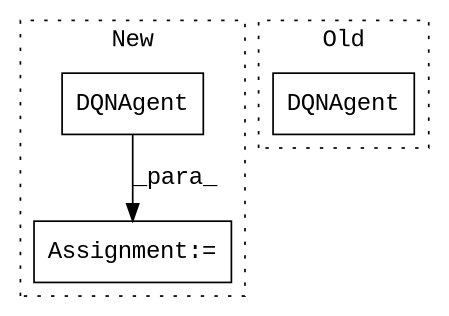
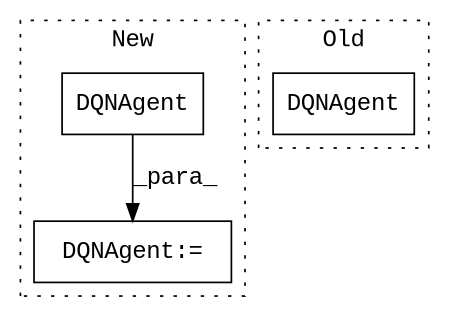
node "Assignment:=": label "Assignment:=" -> "DQNAgent:="
